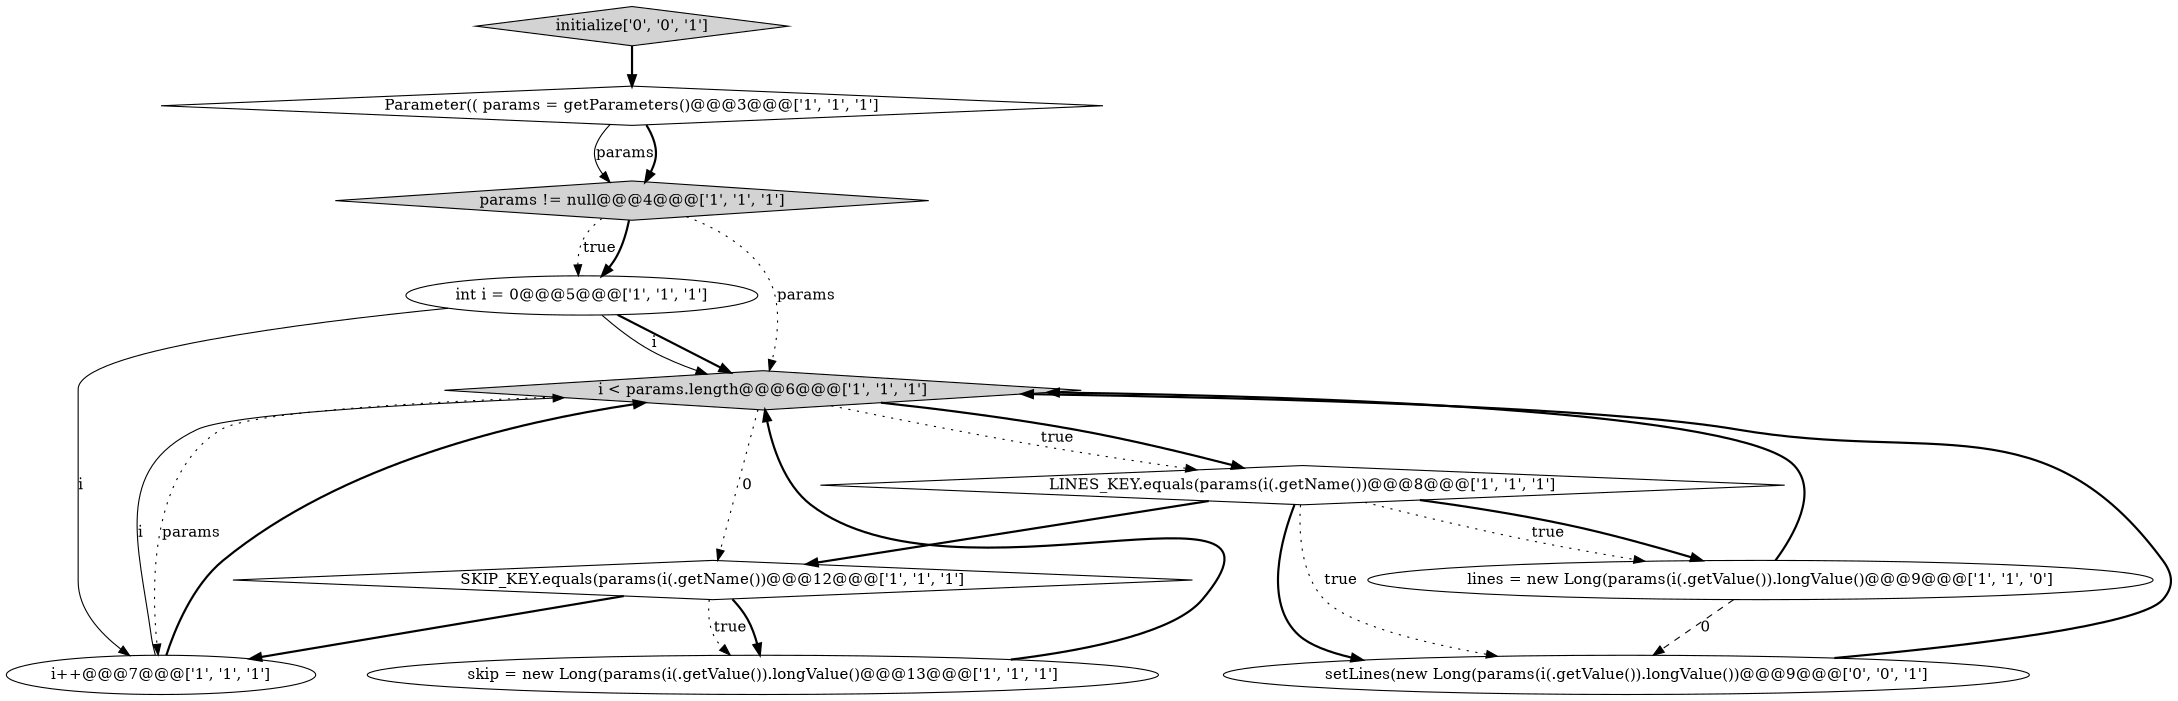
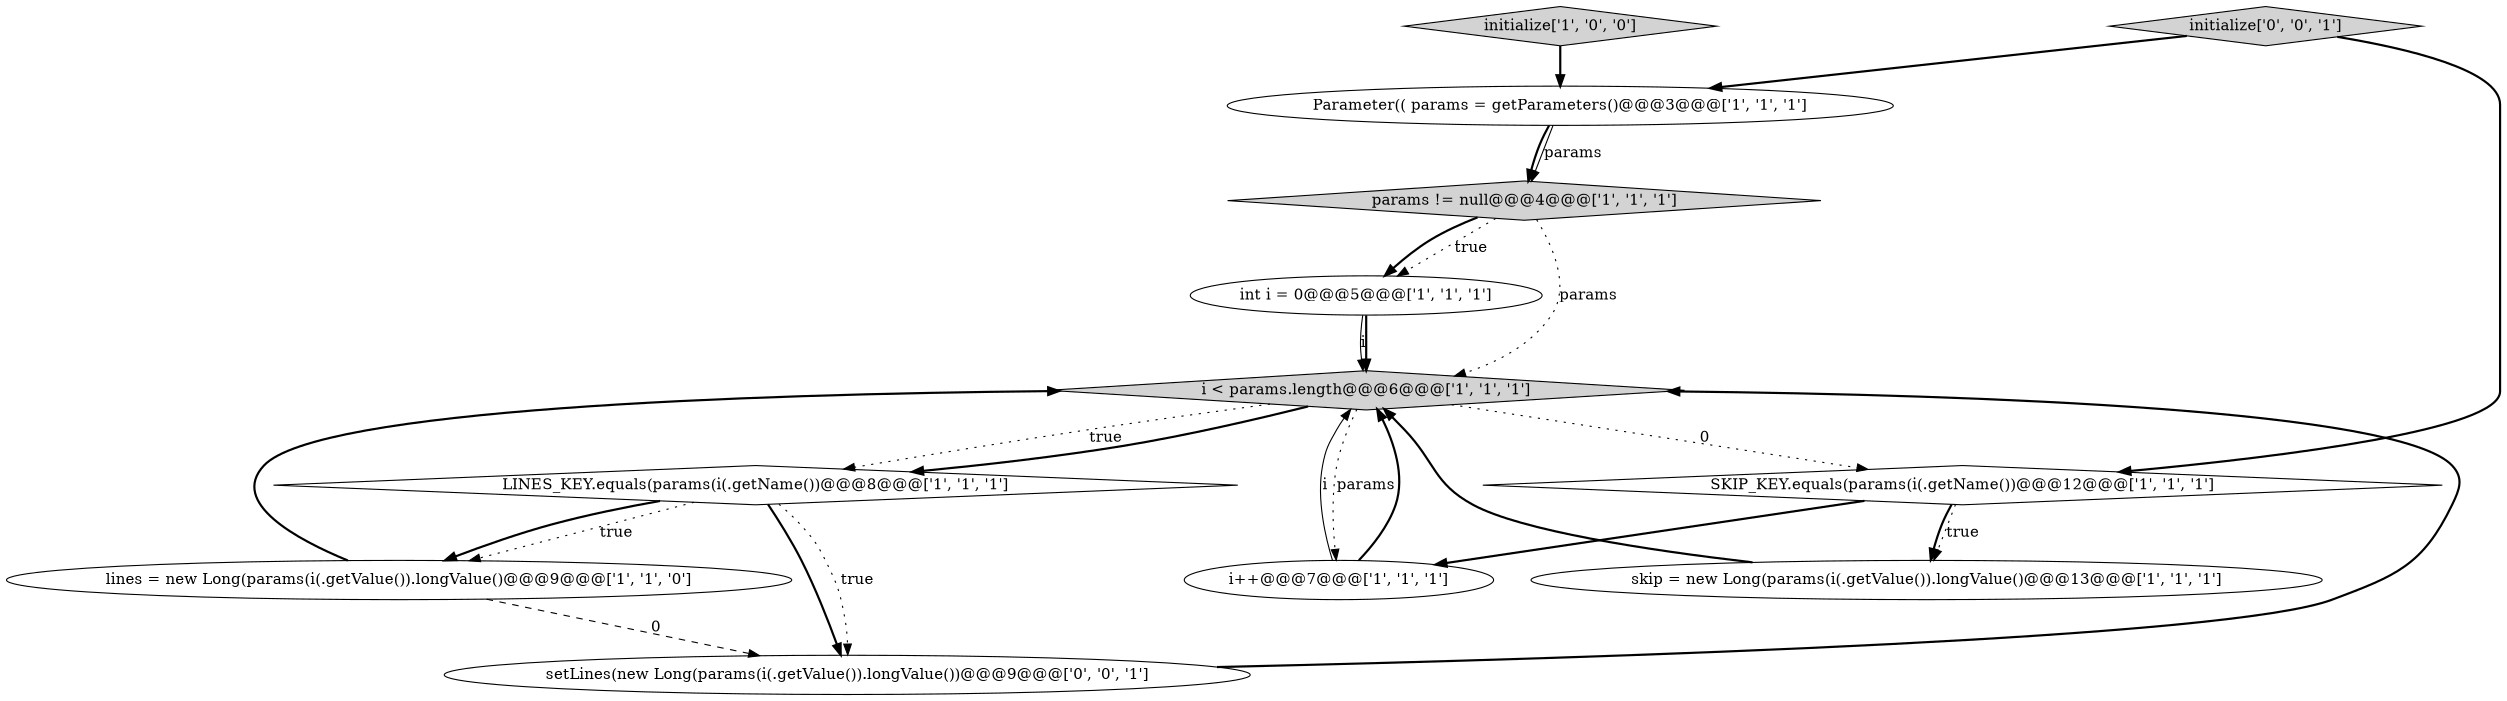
node "initialize['1', '0', '0']": added
node "Parameter(( params = getParameters()@@@3@@@['1', '1', '1']": shape diamond -> ellipse
edge "int i = 0@@@5@@@['1', '1', '1']" -> "i++@@@7@@@['1', '1', '1']": removed, label "i"
edge "LINES_KEY.equals(params(i(.getName())@@@8@@@['1', '1', '1']" -> "SKIP_KEY.equals(params(i(.getName())@@@12@@@['1', '1', '1']": now "initialize['0', '0', '1']" -> "SKIP_KEY.equals(params(i(.getName())@@@12@@@['1', '1', '1']"
